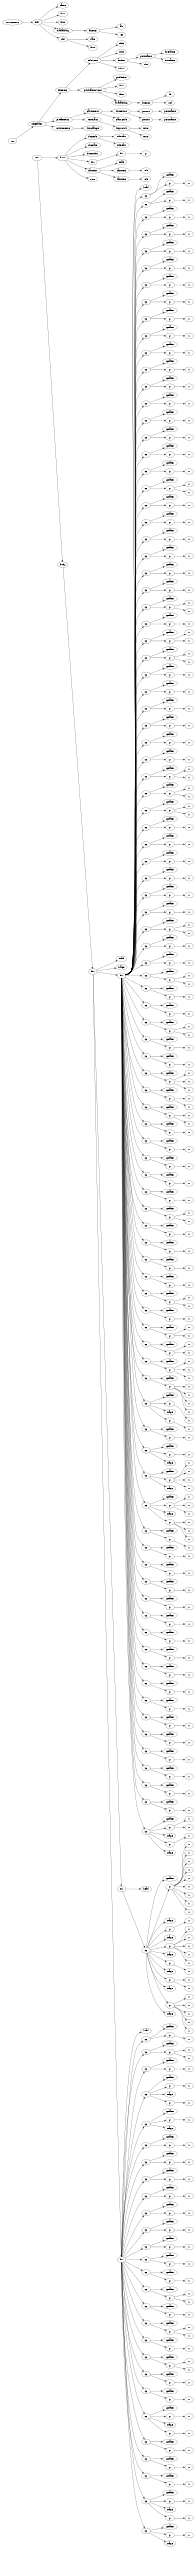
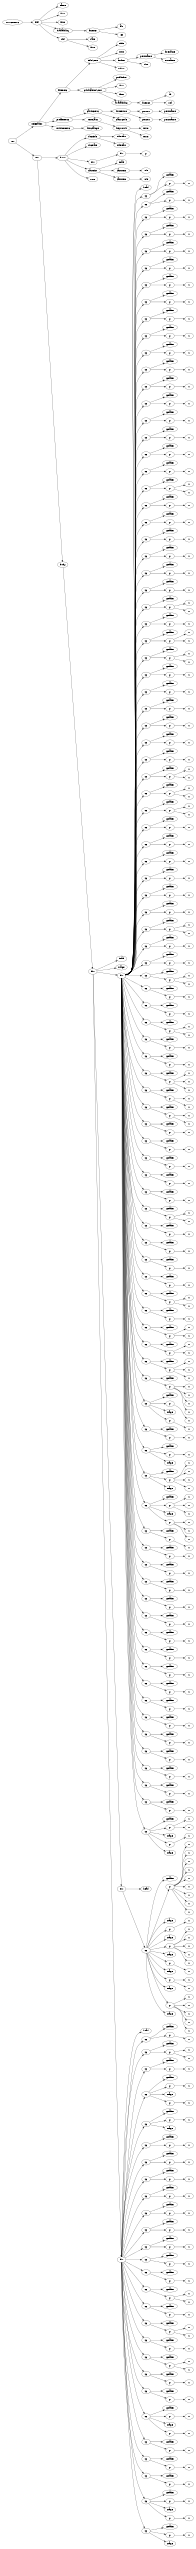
edge "TEI" -> "text": added
node "docAuthor": removed
